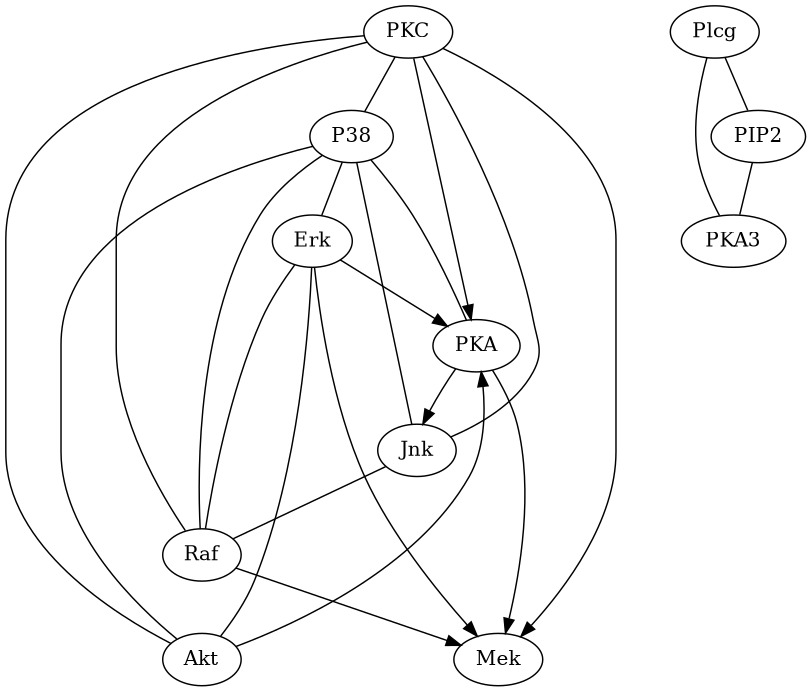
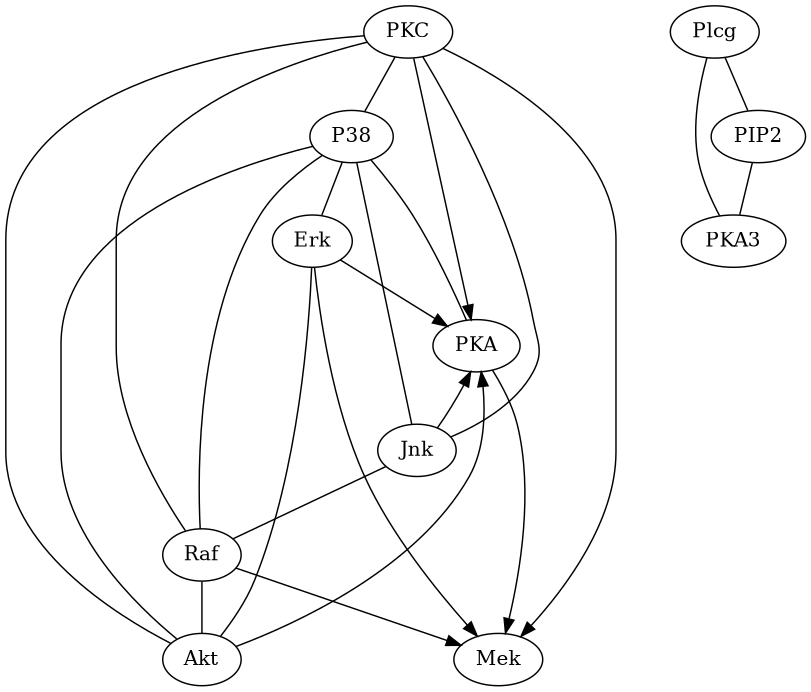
edge "PKA" -> "Jnk": reversed
edge "Erk" -- "Raf": now "Akt" -- "Raf"
